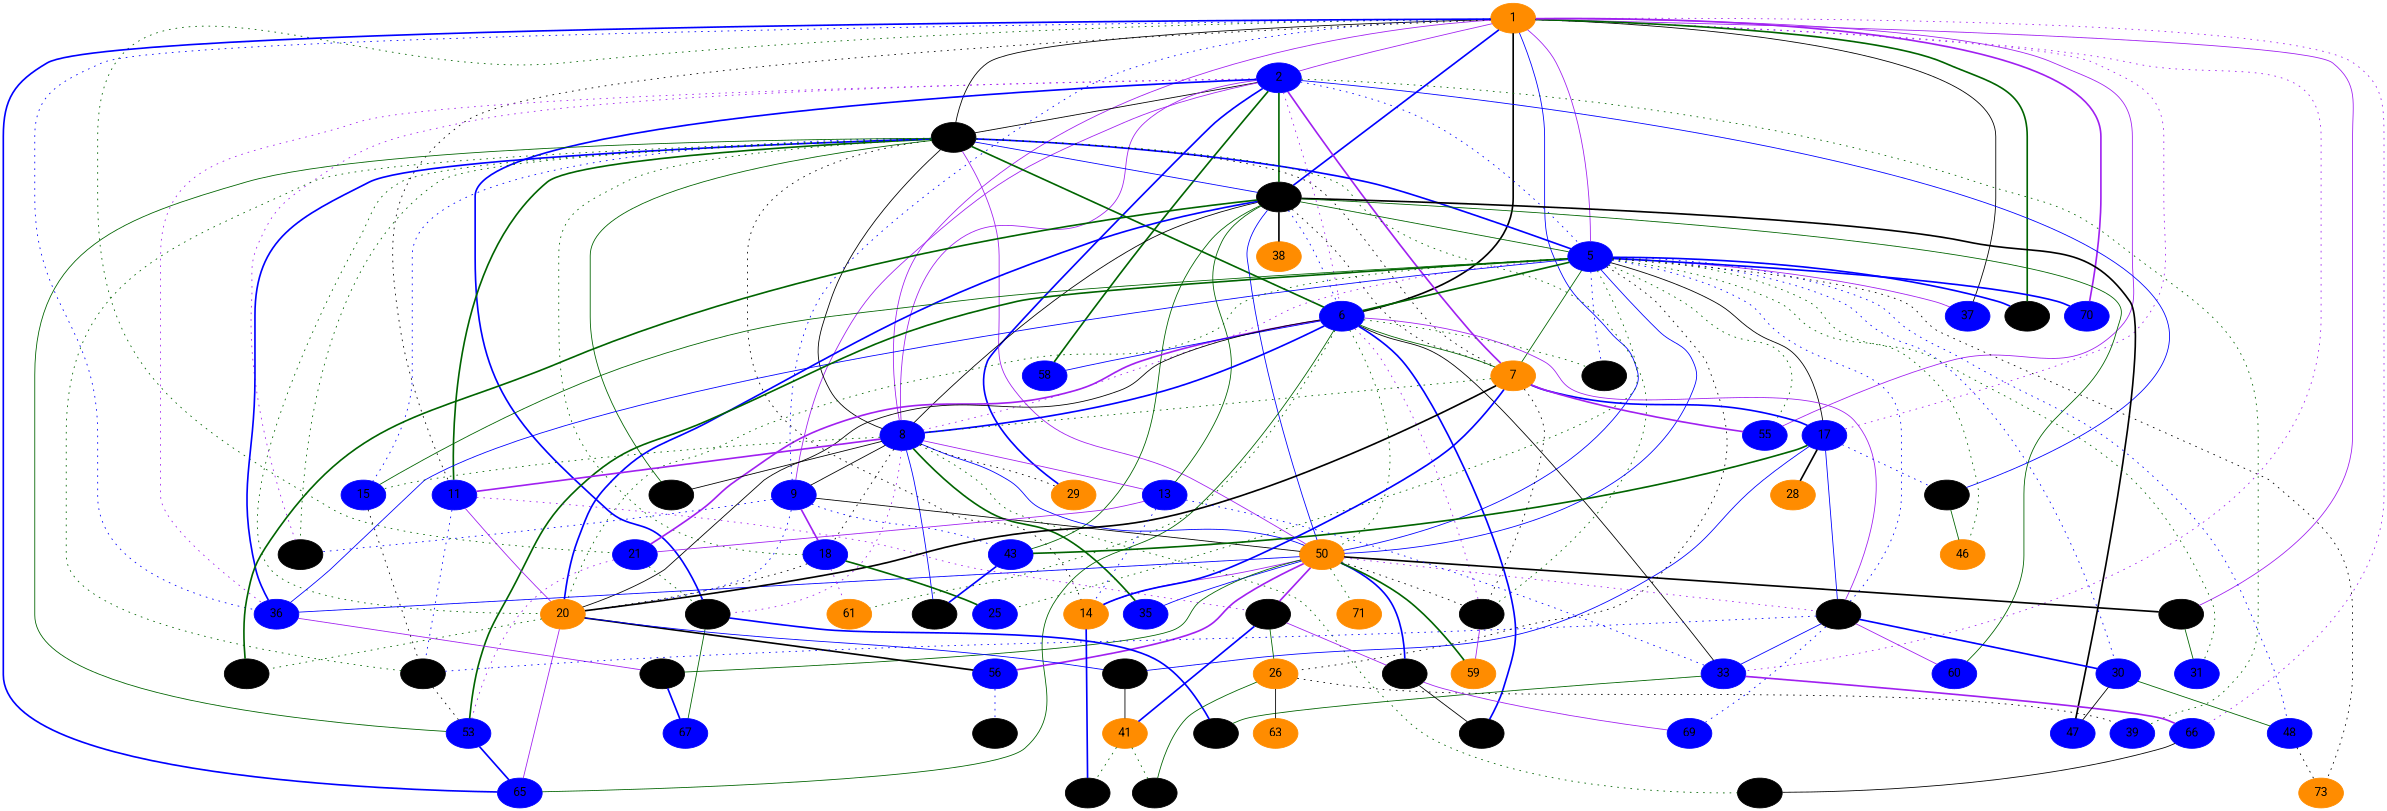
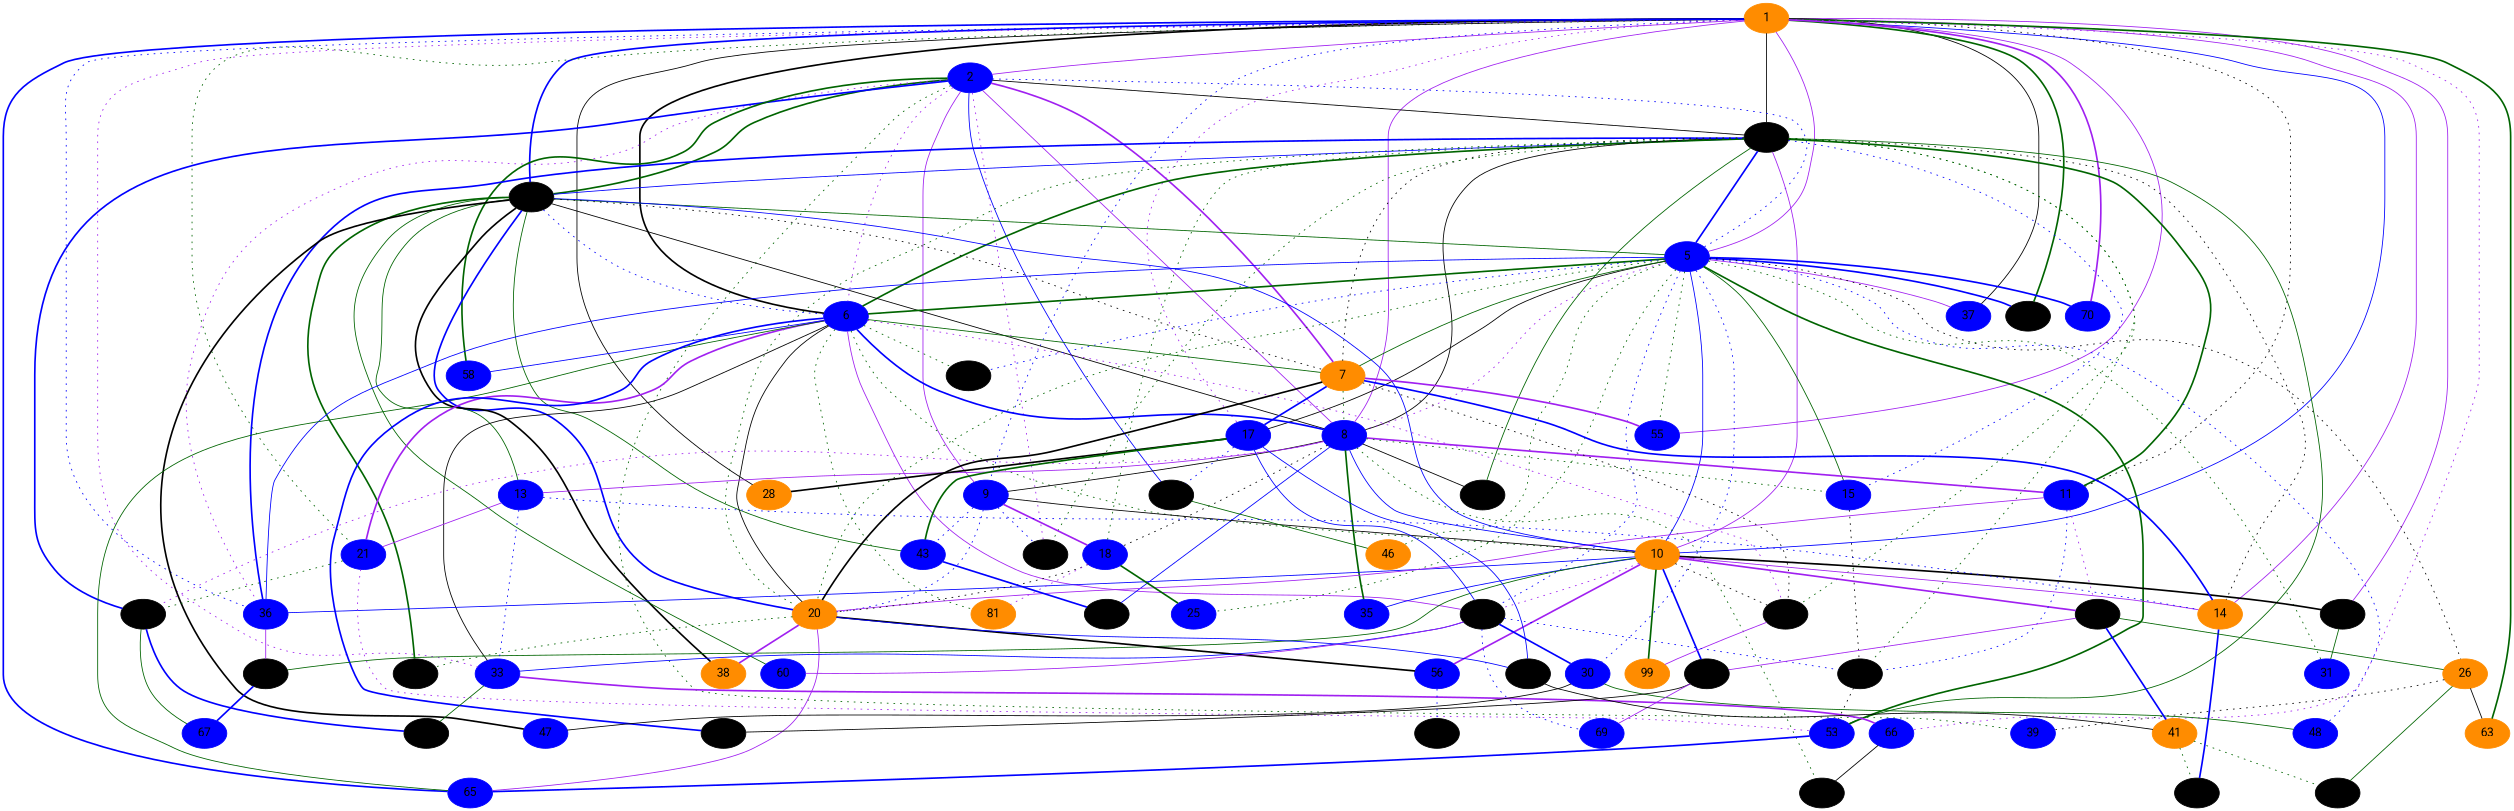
edge "1" -- "28": added
edge "1" -- "63": added
edge "1" -- "14": added
node "29": removed
node "50": label "50" -> "10"
node "61": label "61" -> "81"
node "71": removed
edge "20" -- "38": added
node "59": label "59" -> "99"
node "73": removed
